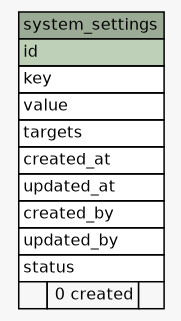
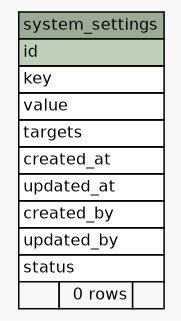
node "system_settings": text "0 created" -> "0 rows"
